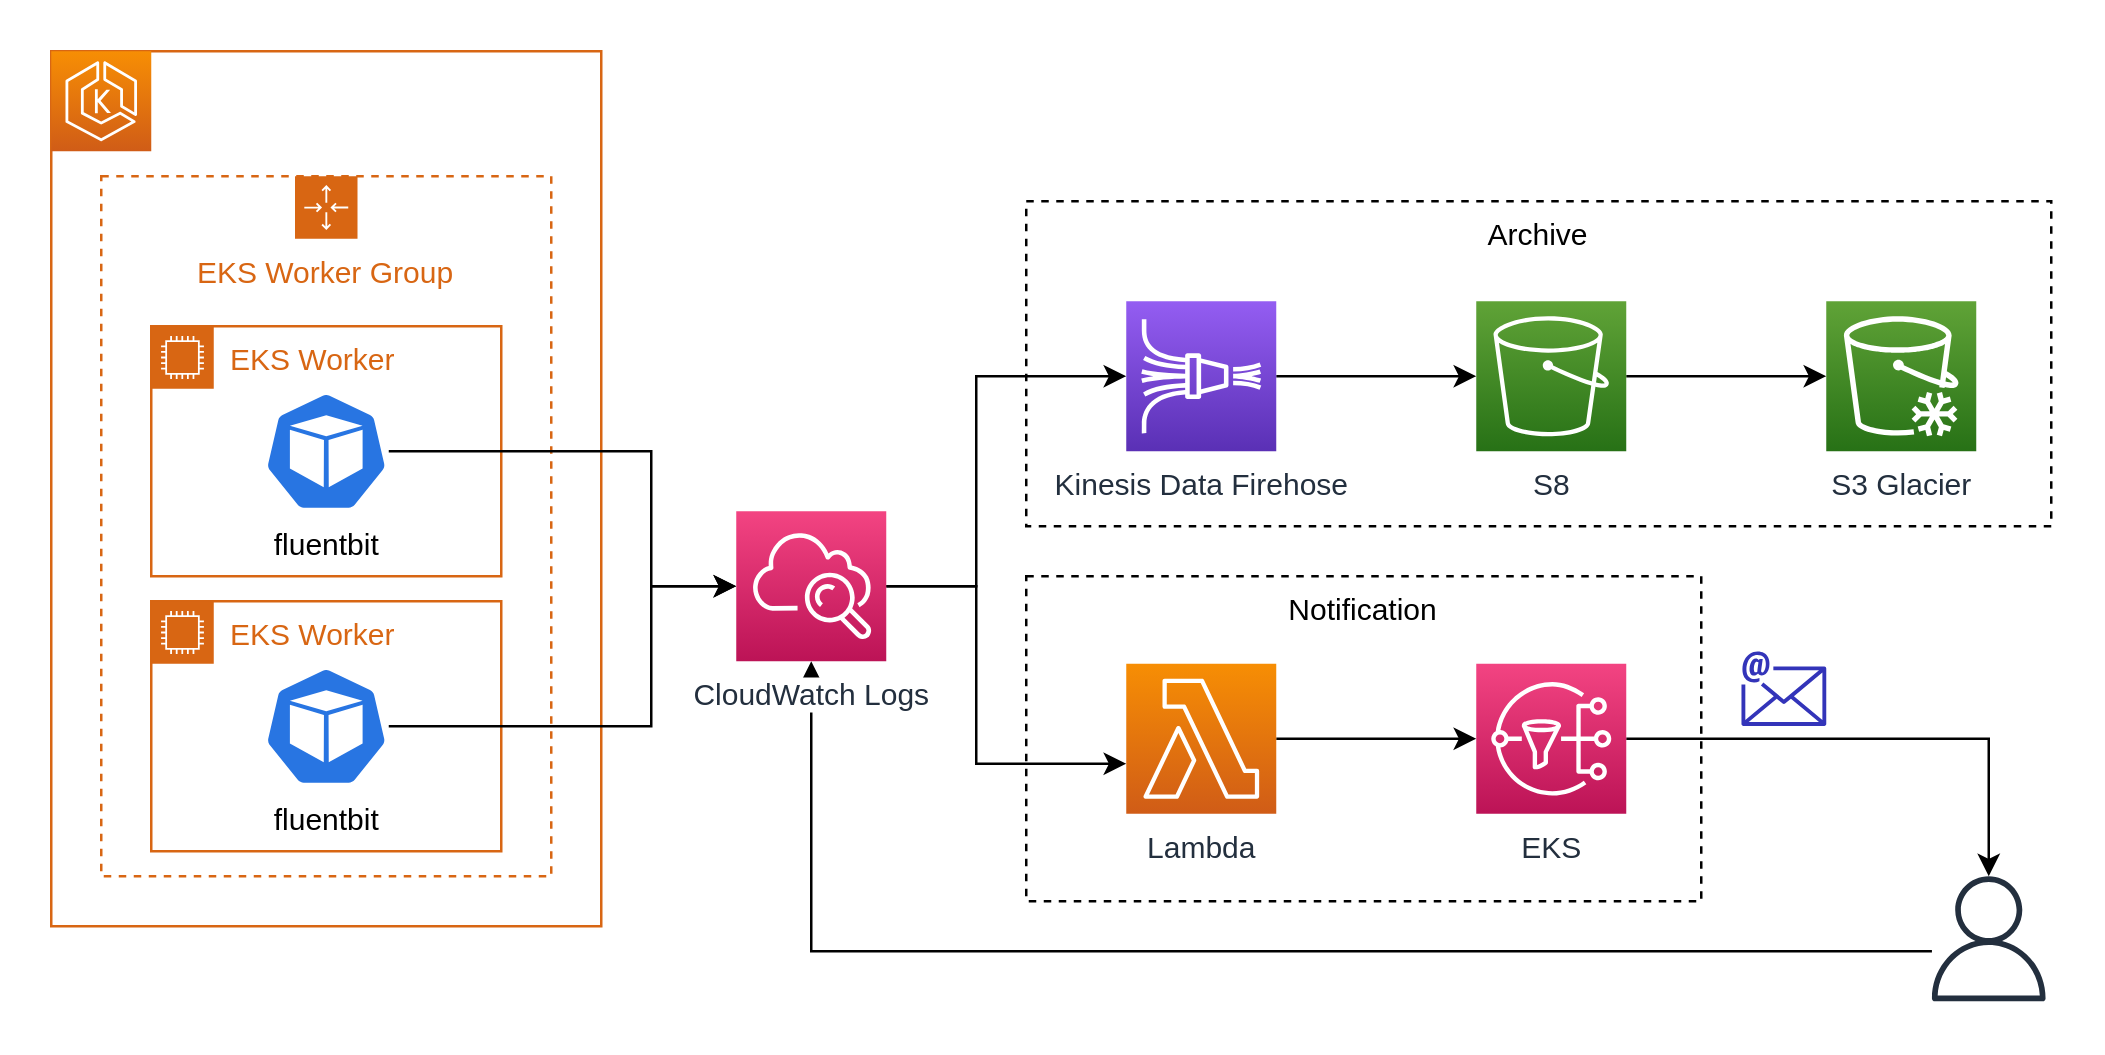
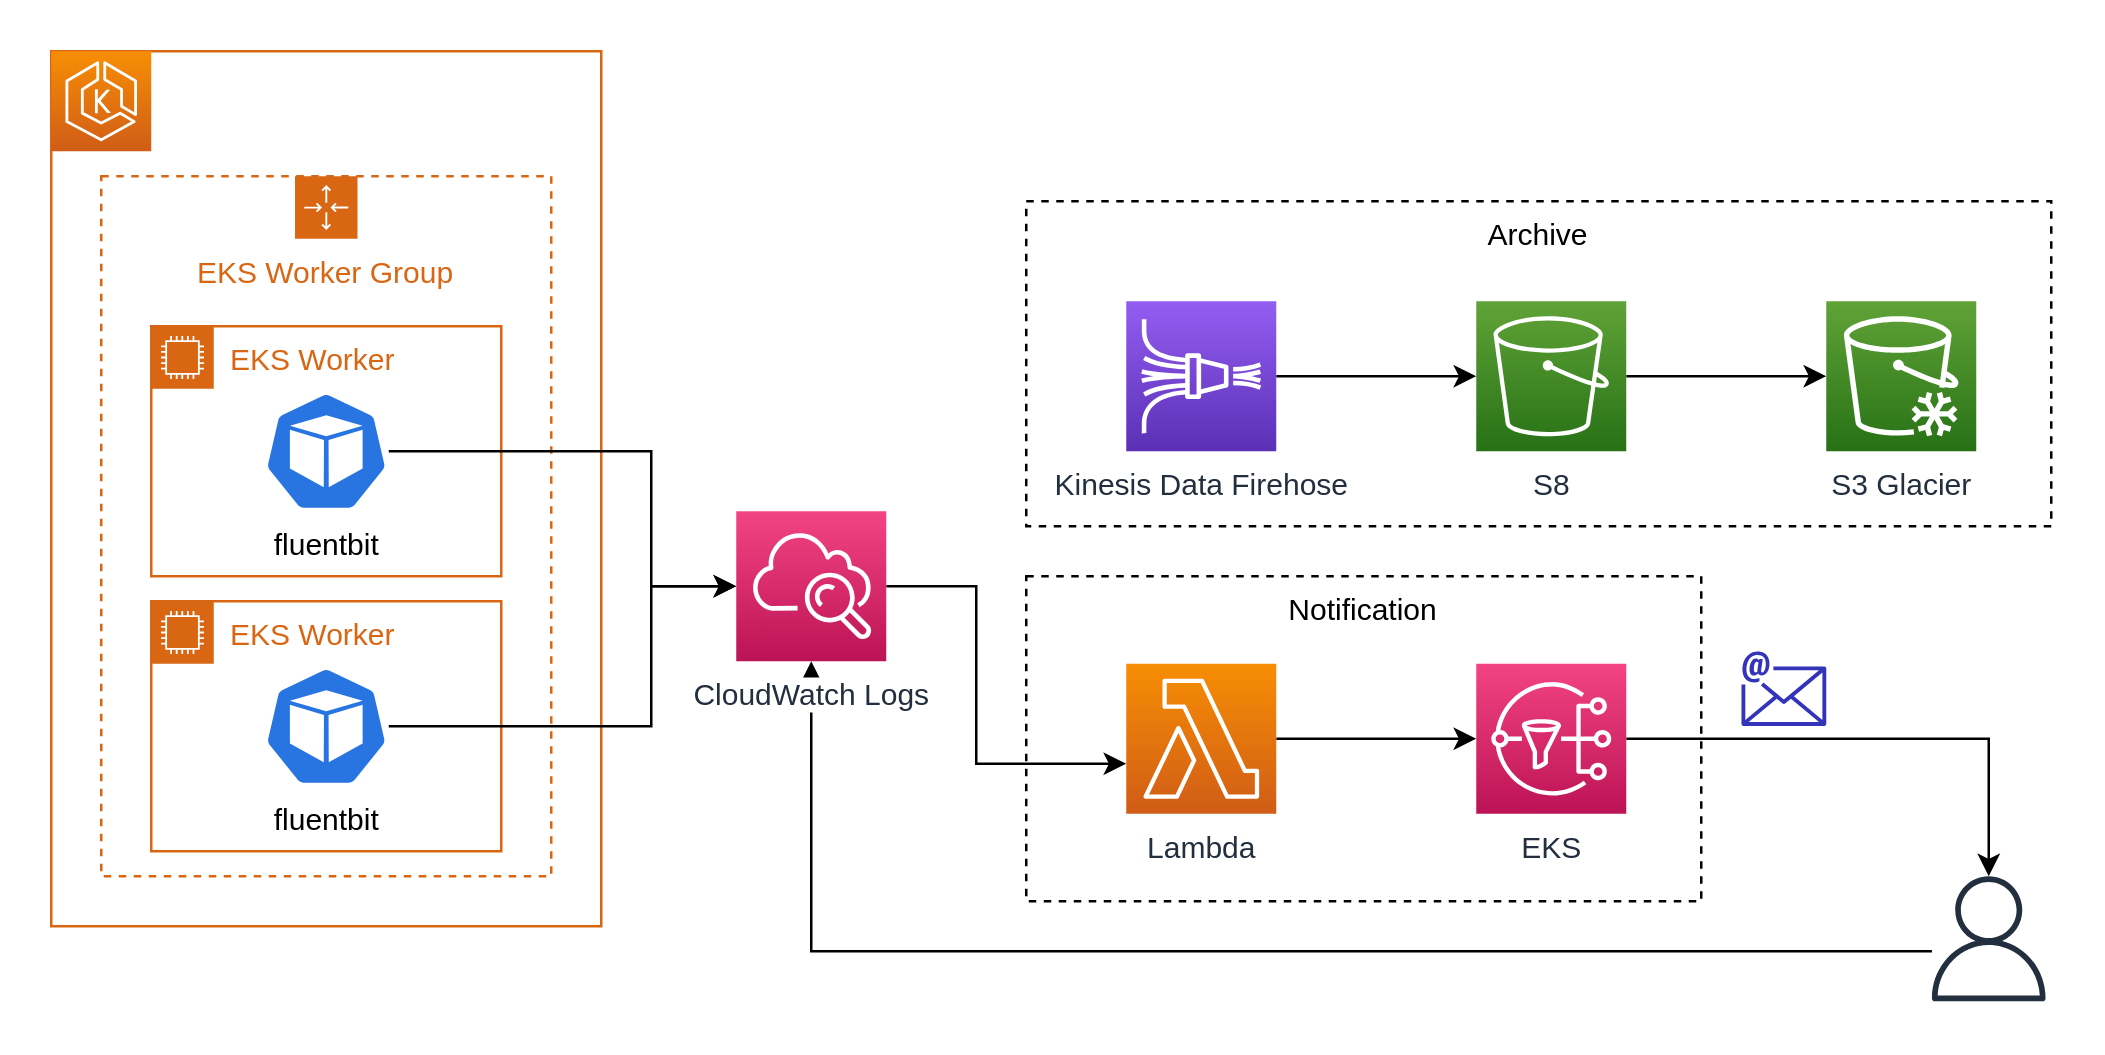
edge "CloudWatch Logs" -> "Kinesis Data Firehose": removed
